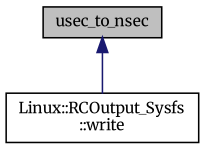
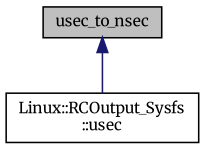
node "Linux::RCOutput_Sysfs ::write": label "Linux::RCOutput_Sysfs ::write" -> "Linux::RCOutput_Sysfs ::usec"
